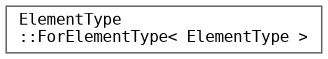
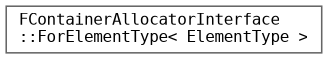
node "ElementType ::ForElementType< ElementType >": label "ElementType ::ForElementType< ElementType >" -> "FContainerAllocatorInterface ::ForElementType< ElementType >"
